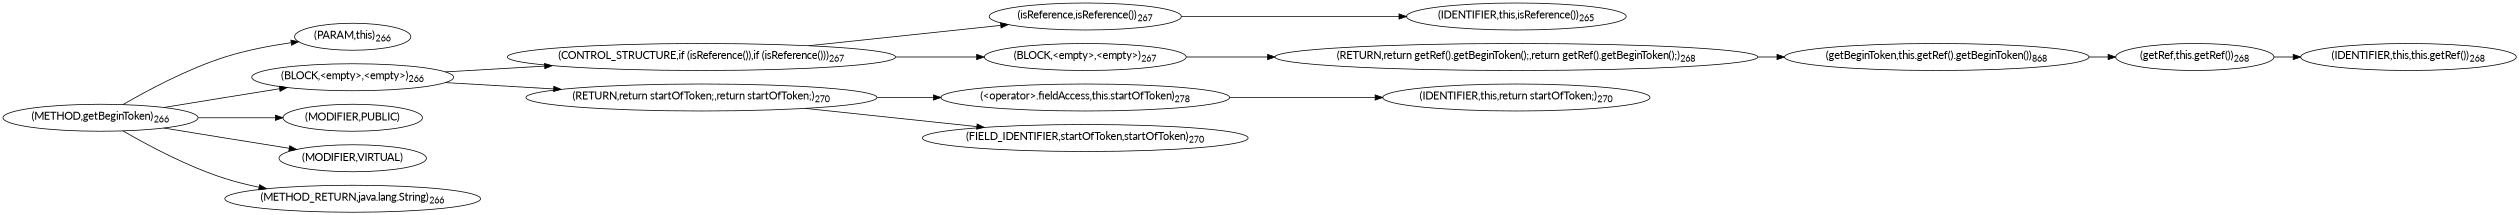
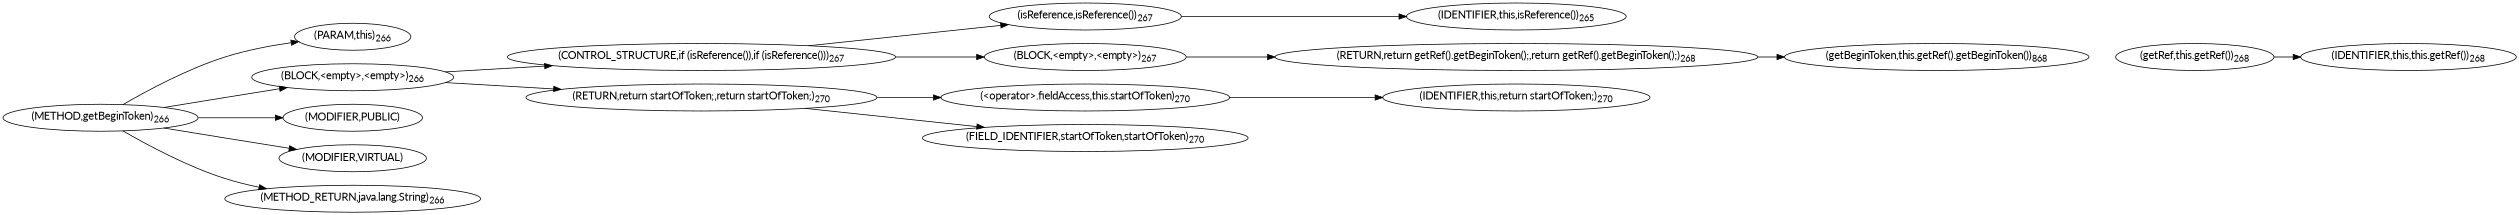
edge "(getBeginToken,this.getRef().getBeginToken())" -> "(getRef,this.getRef())": removed
node "(<operator>.fieldAccess,this.startOfToken)": text "278" -> "270"
